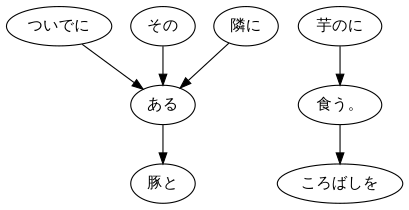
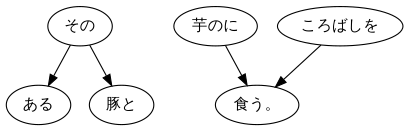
node "ついでに": removed
node "隣に": removed
edge "ある" -> "豚と": now "その" -> "豚と"
edge "食う。" -> "ころばしを": reversed
